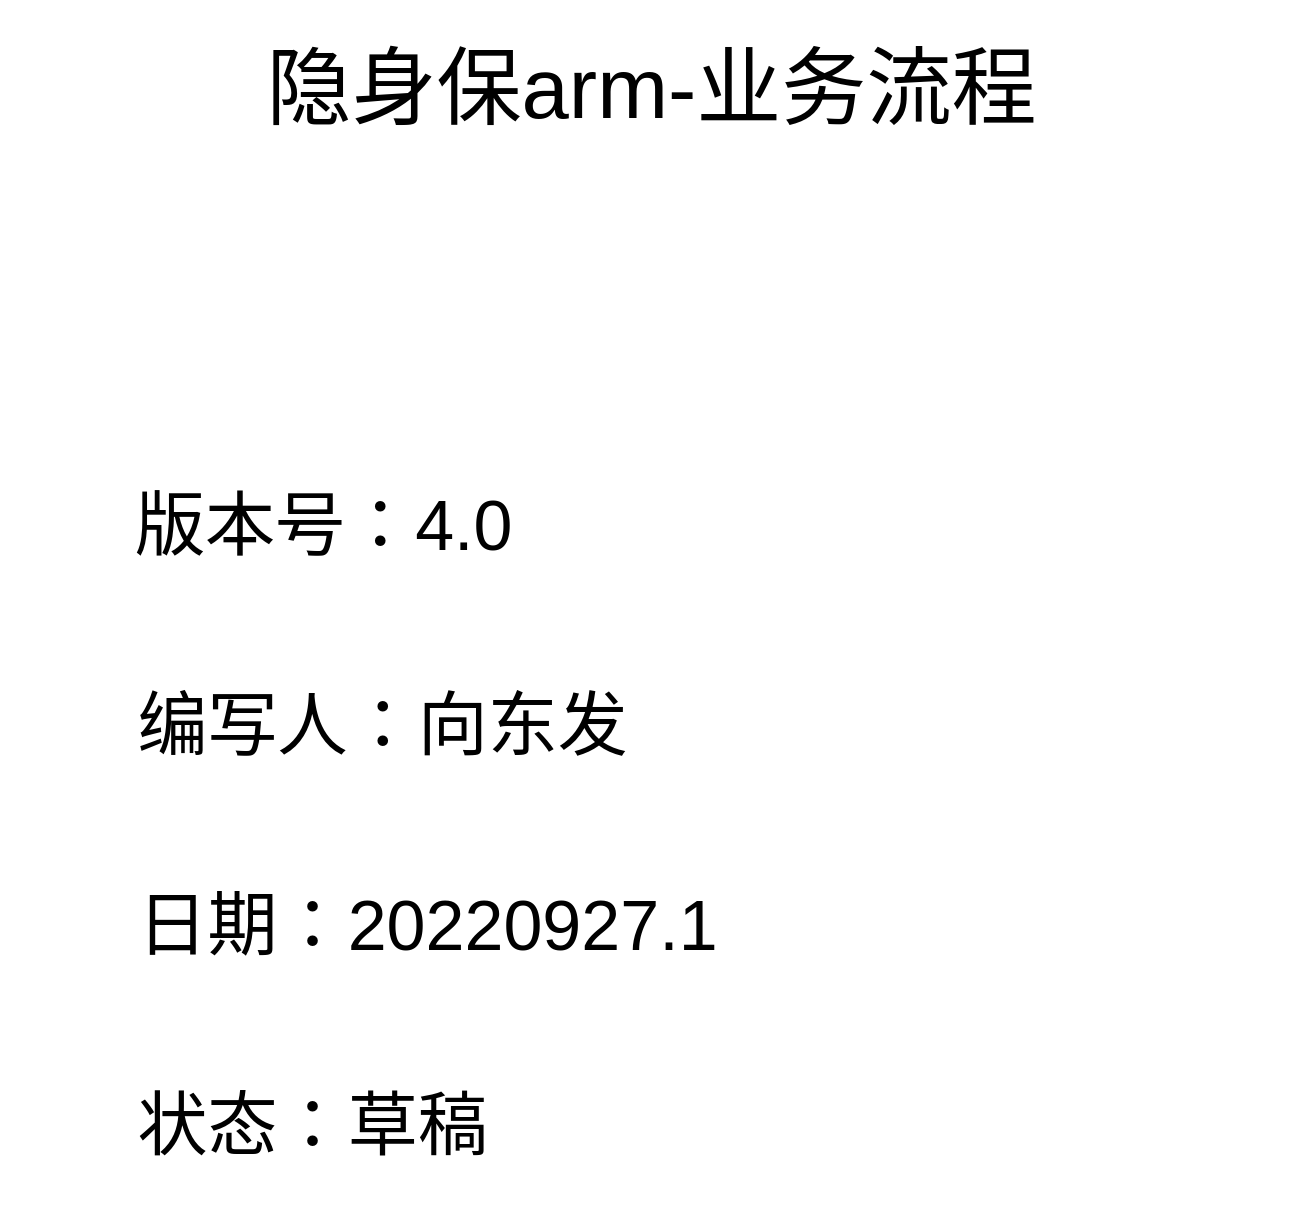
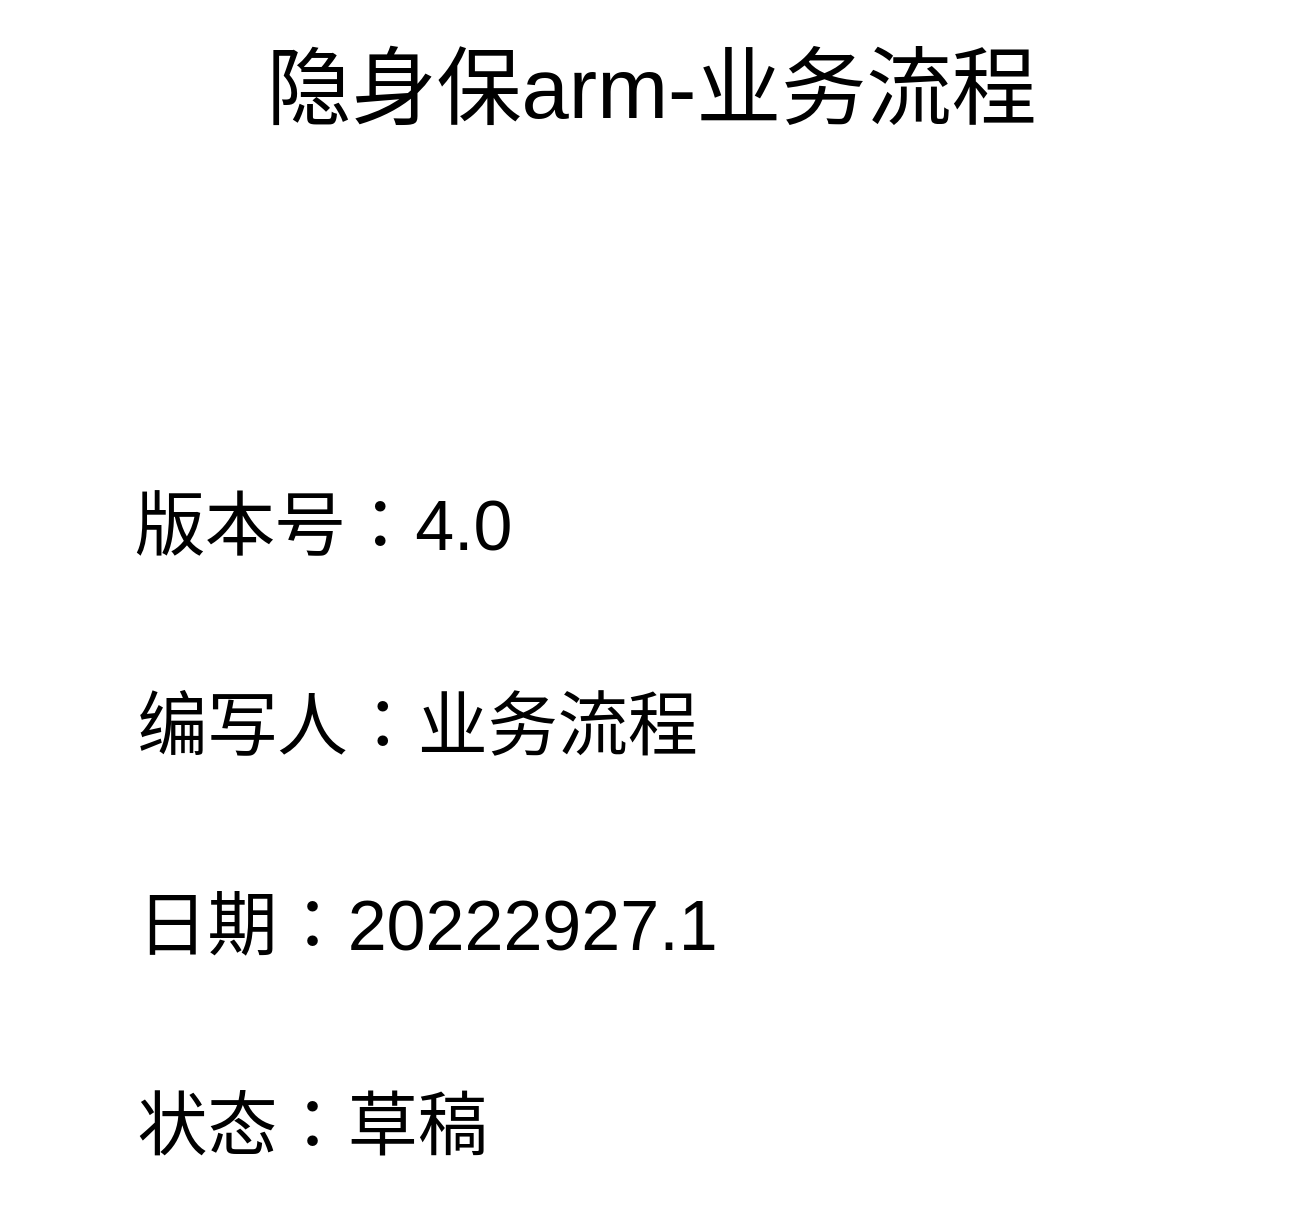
node "编写人：向东发": label "编写人：向东发" -> "编写人：业务流程"
node "日期：20220927.1": label "日期：20220927.1" -> "日期：20222927.1"
